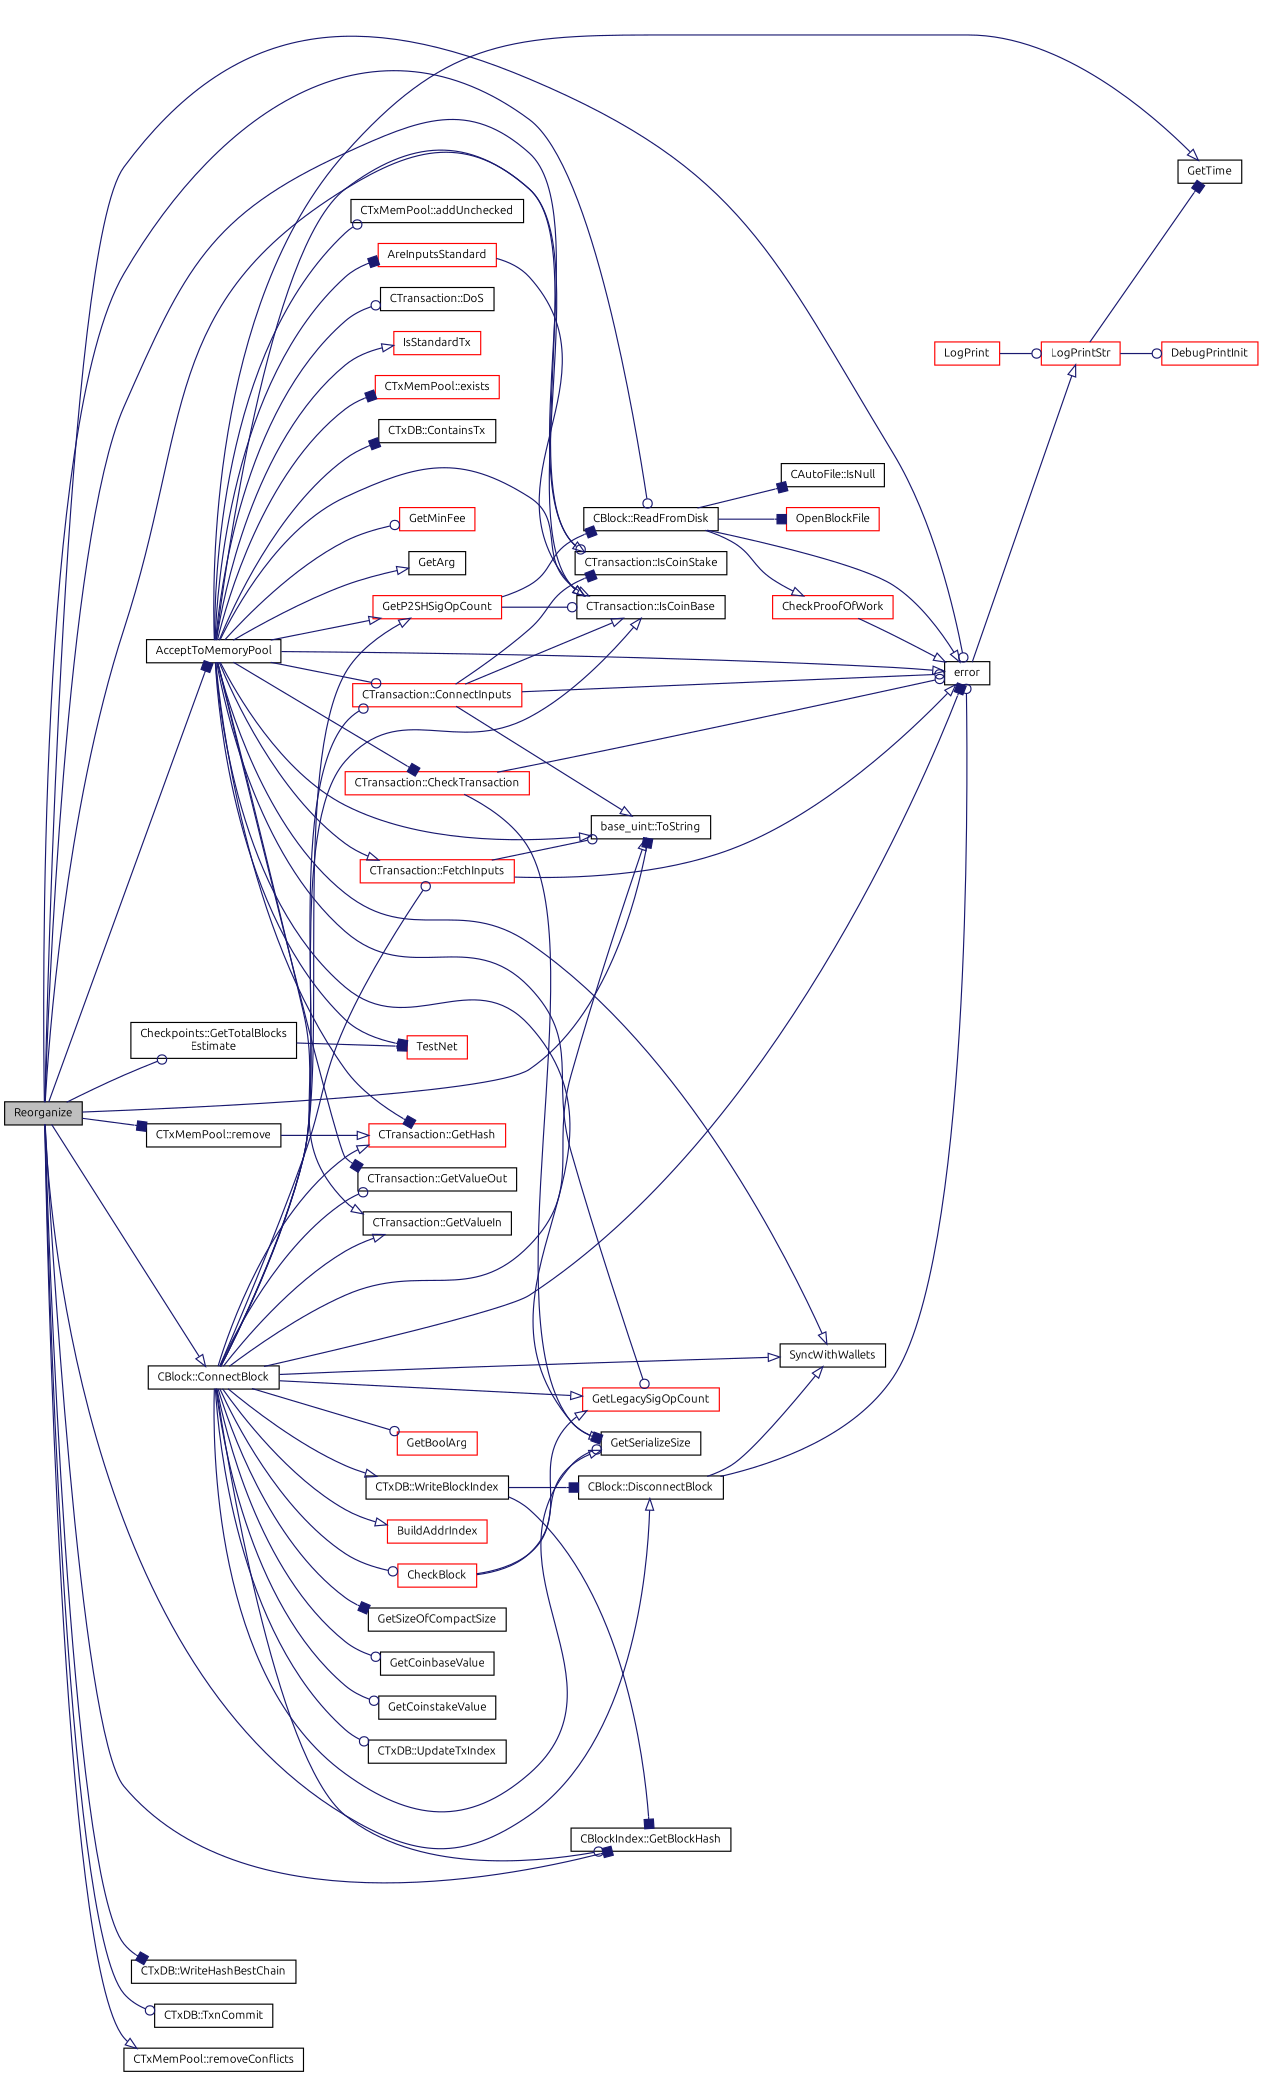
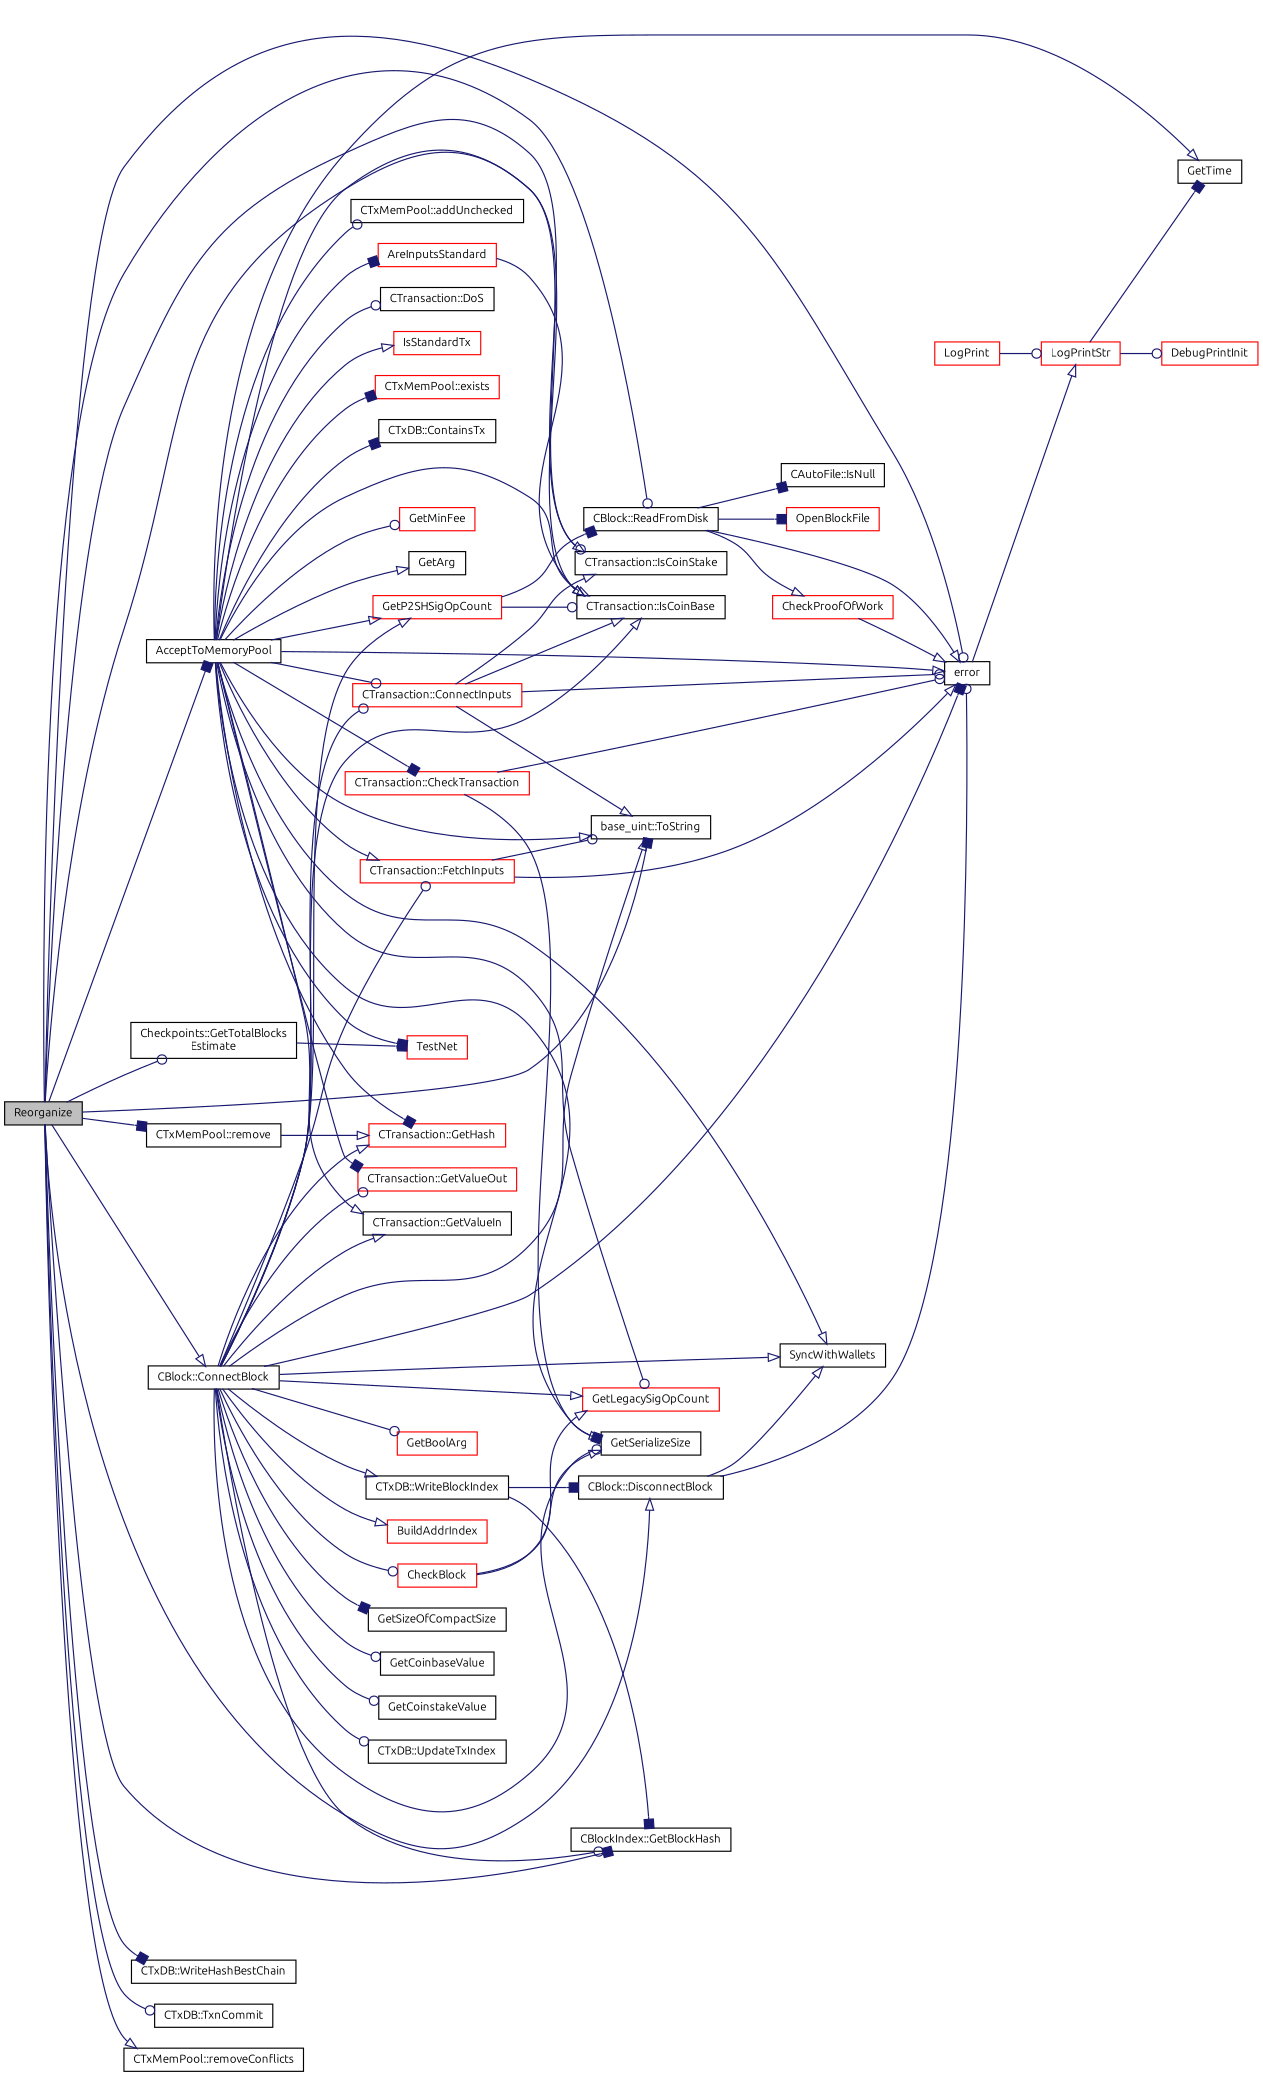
edge "CTransaction::ConnectInputs" -> "CTransaction::IsCoinStake": arrowhead box -> onormal
node "CTransaction::GetValueOut": color black -> red
